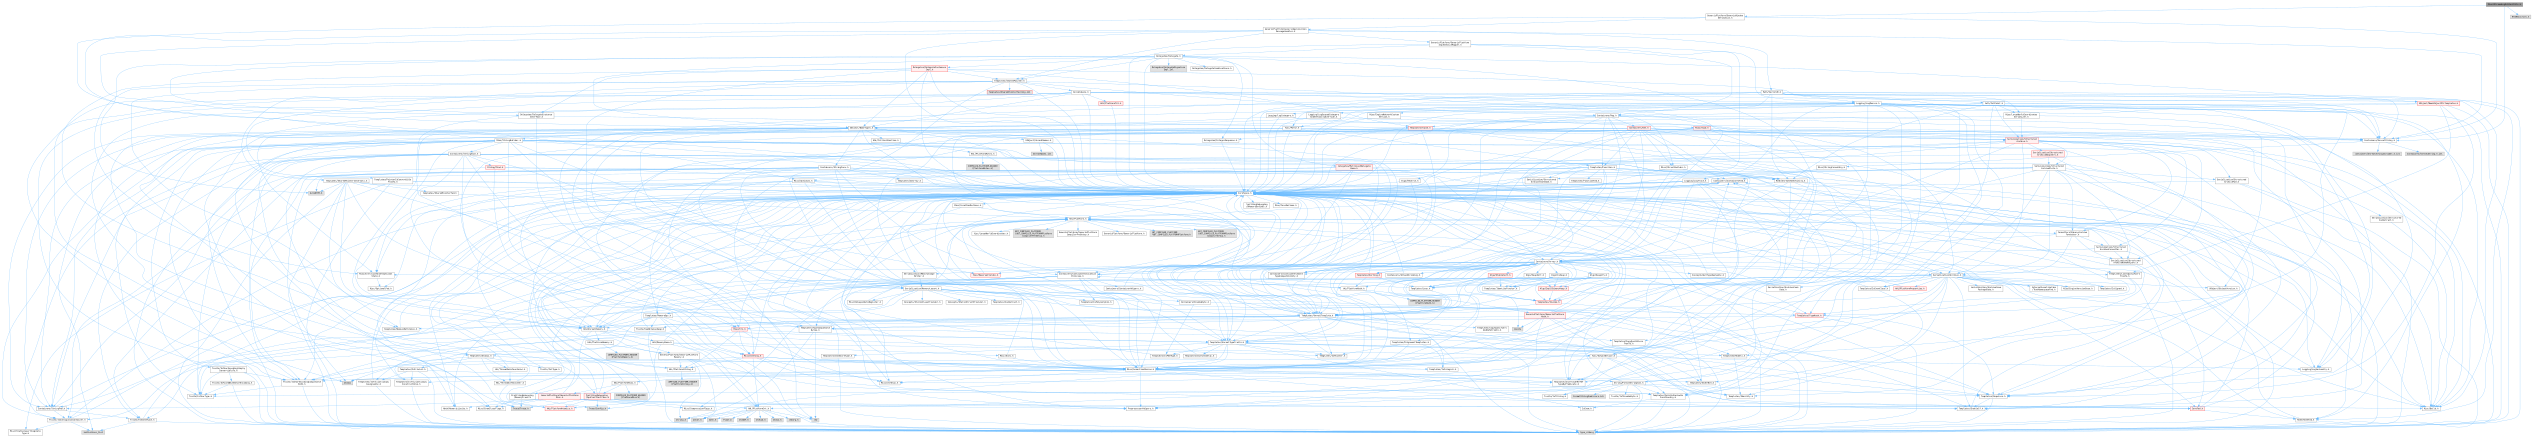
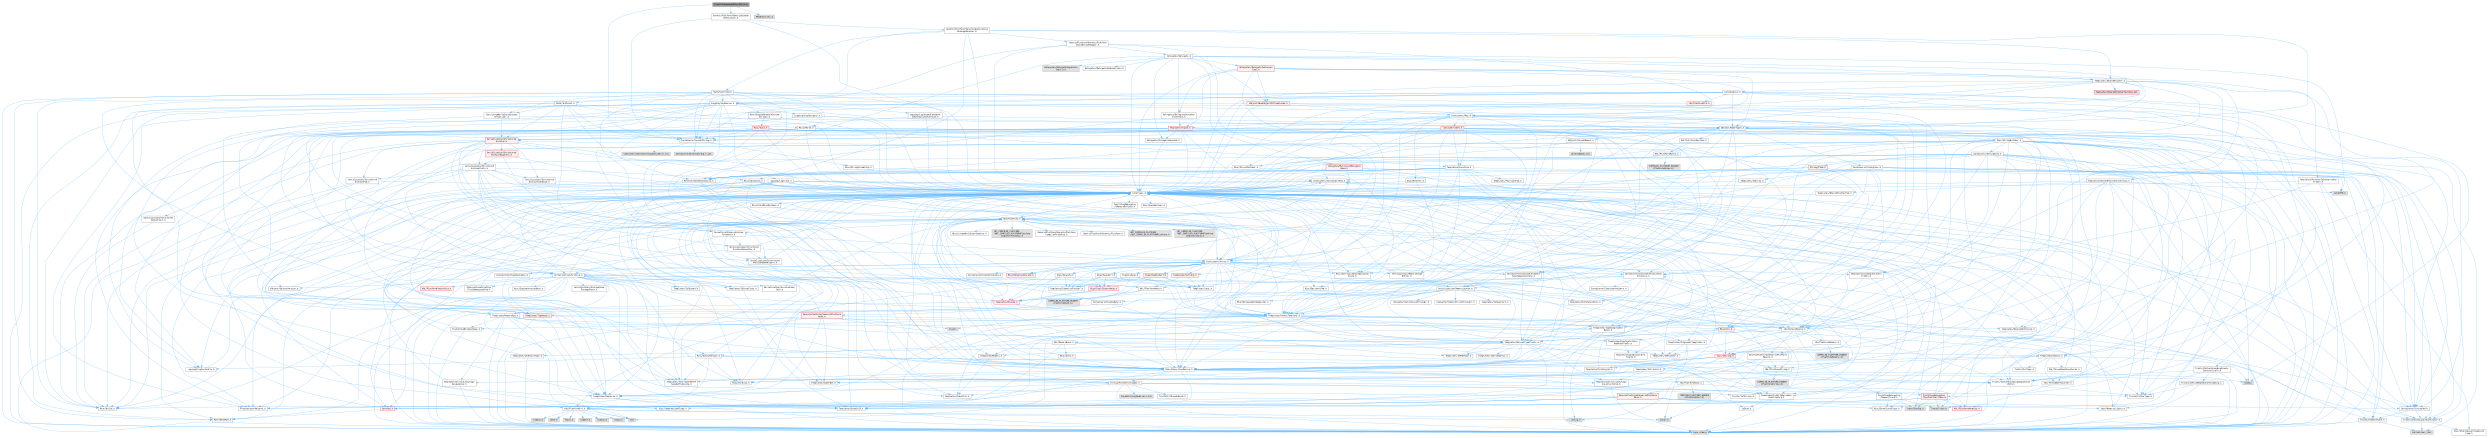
edge "Delegates/MulticastDelegate Base.h" -> "Templates/UnrealTypeTraits.h": now "Containers/Map.h" -> "Templates/UnrealTypeTraits.h"
edge "Misc/Crc.h" -> "Misc/AssertionMacros.h": now "Misc/Crc.h" -> "Templates/CopyQualifiers AndRefsFromTo.h"
